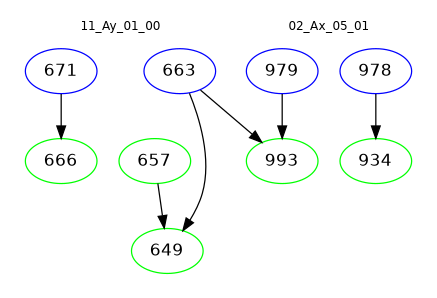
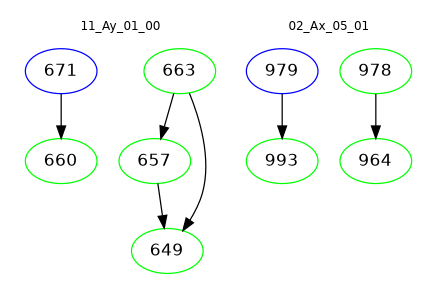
node "663": color blue -> green
node "978": color blue -> green
edge "663" -> "993": now "663" -> "657"
node "666": label "666" -> "660"
node "934": label "934" -> "964"
